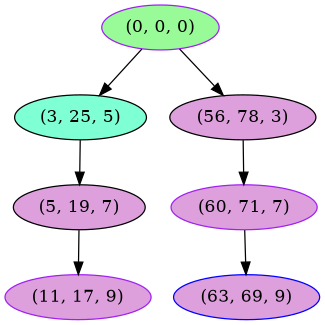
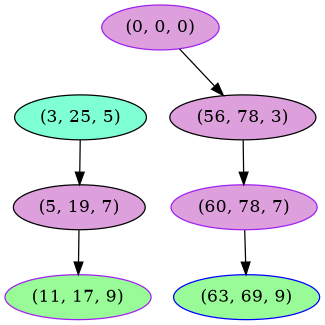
node "(0, 0, 0)": fillcolor palegreen -> plum
edge "(0, 0, 0)" -> "(3, 25, 5)": removed
node "(60, 71, 7)": label "(60, 71, 7)" -> "(60, 78, 7)"
node "(11, 17, 9)": fillcolor plum -> palegreen
node "(63, 69, 9)": fillcolor plum -> palegreen
